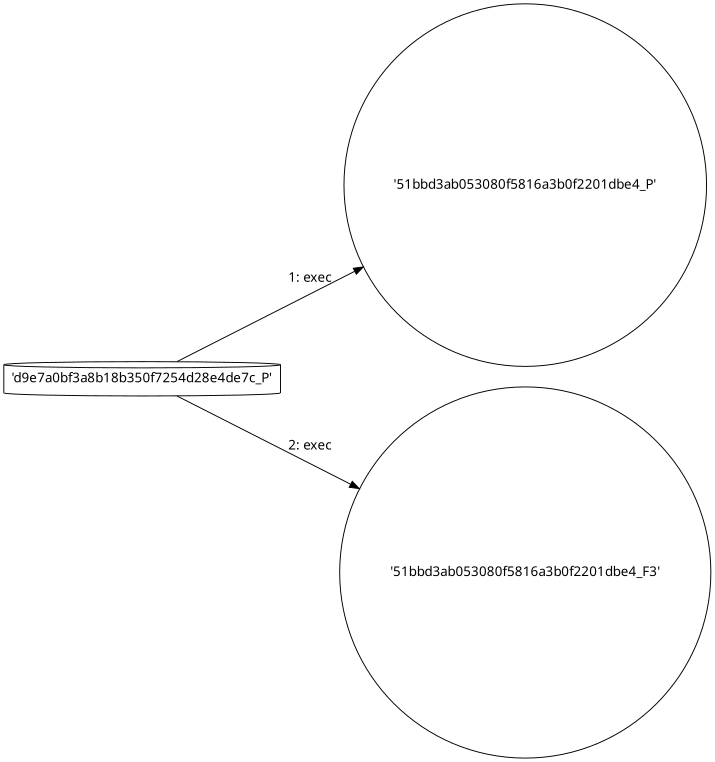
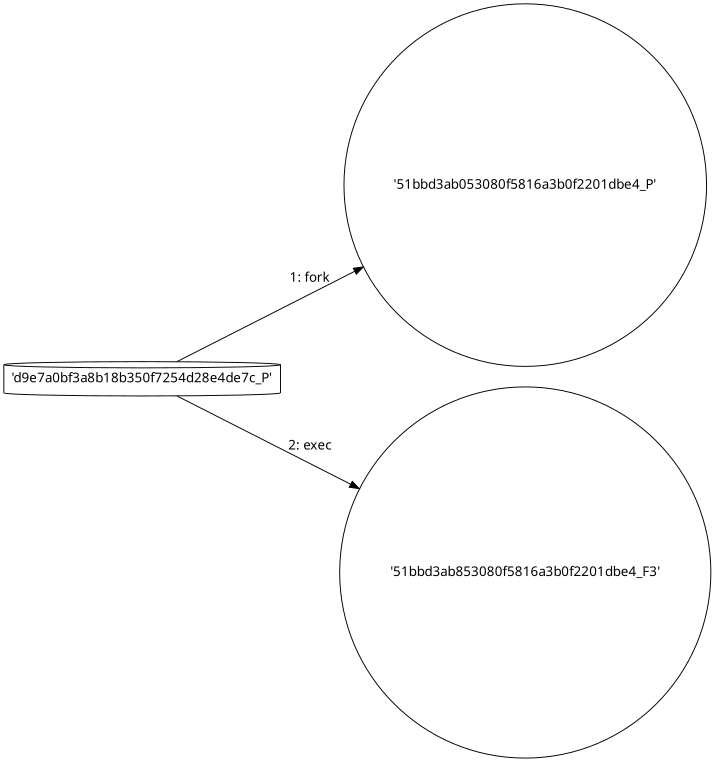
edge "'d9e7a0bf3a8b18b350f7254d28e4de7c_P'" -> "'51bbd3ab053080f5816a3b0f2201dbe4_P'": label "1: exec" -> "1: fork"
node "'51bbd3ab053080f5816a3b0f2201dbe4_F3'": label "'51bbd3ab053080f5816a3b0f2201dbe4_F3'" -> "'51bbd3ab853080f5816a3b0f2201dbe4_F3'"
